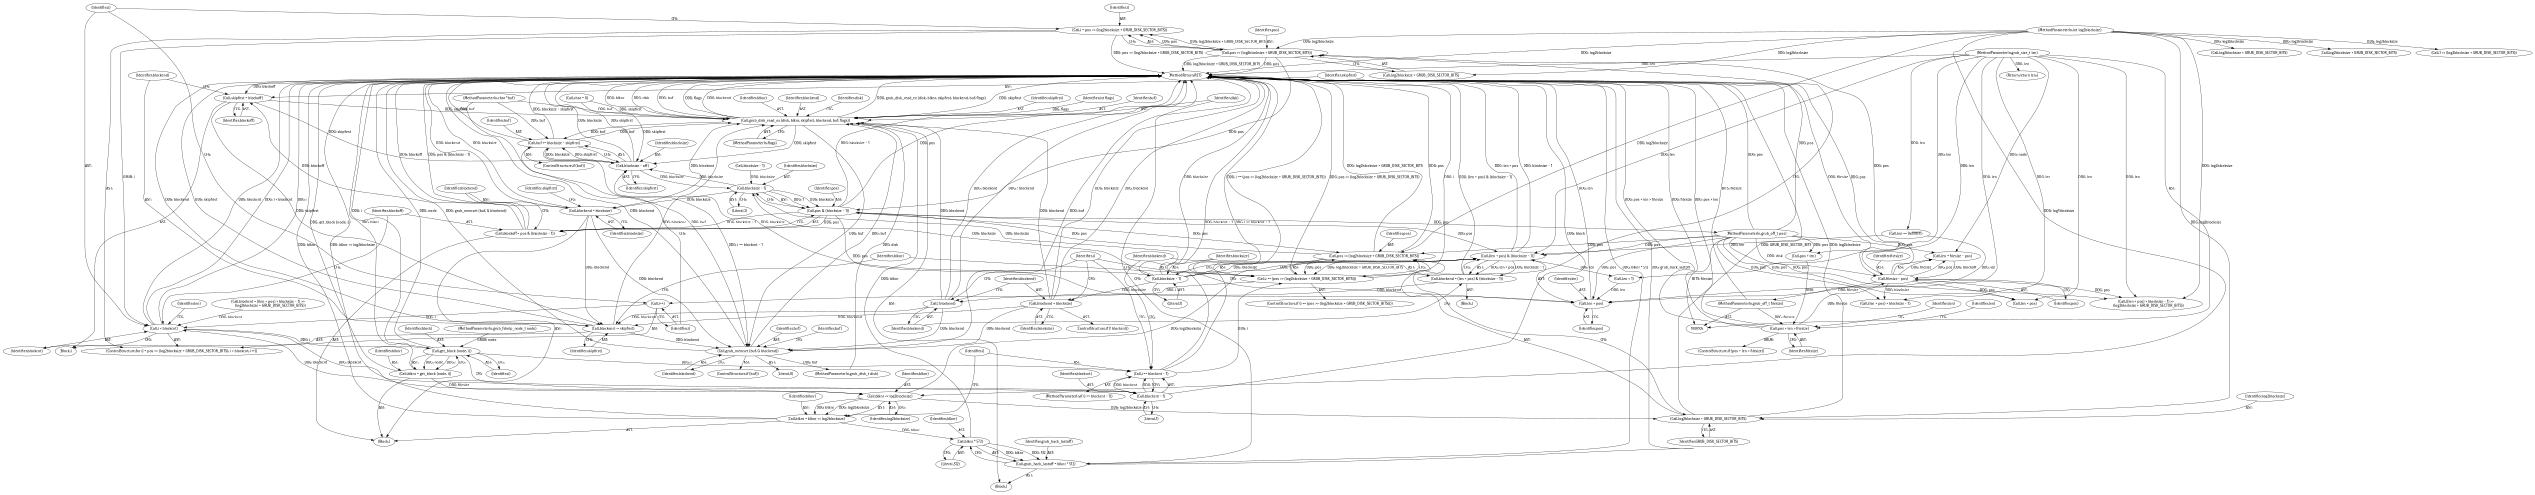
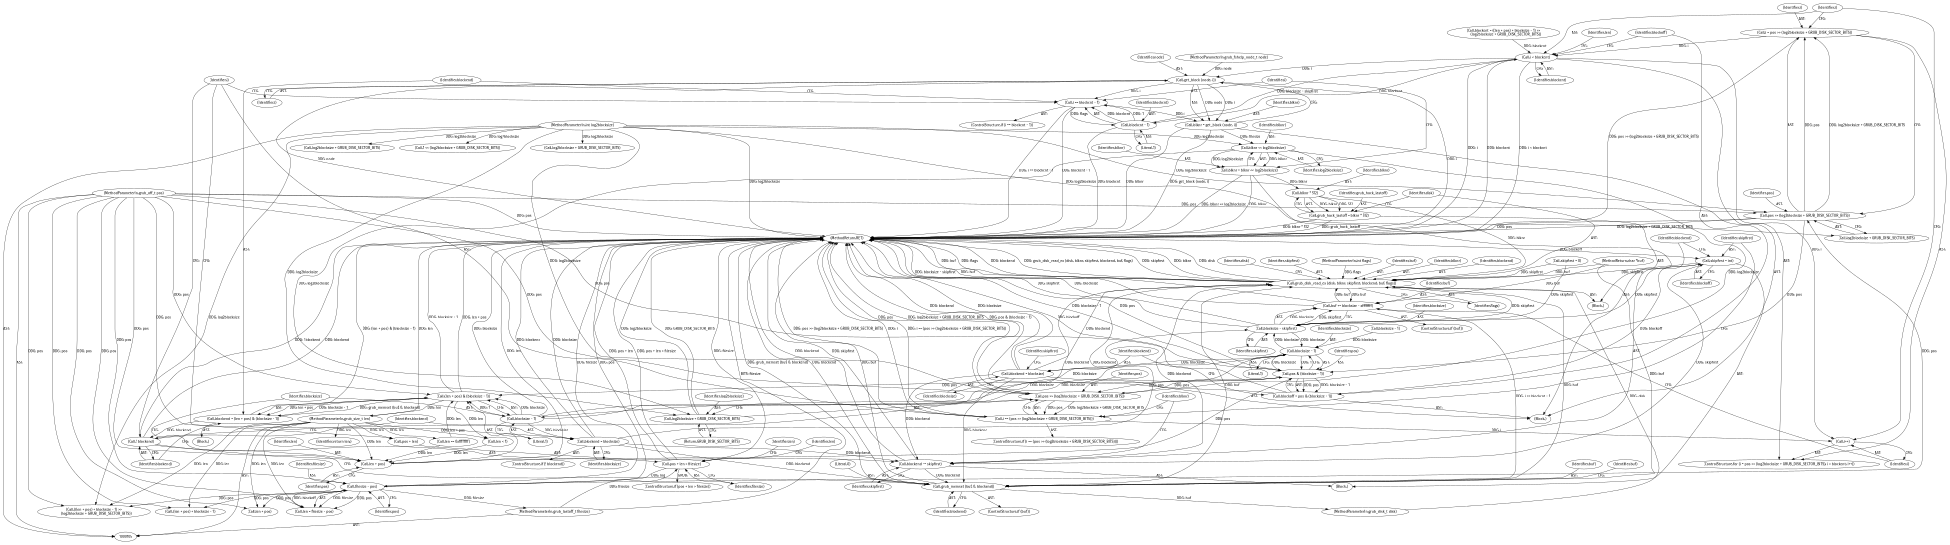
edge "(MethodParameterIn,int log2blocksize)" -> "(Call,1 << (log2blocksize + GRUB_DISK_SECTOR_BITS))": label "DDG: log2blocksize" -> "DDG: log7blocksize"
node "(Return,return len;)": label "(Return,return len;)" -> "(Identifier,return len;)"
node "(Call,skipfirst = blockoff)": label "(Call,skipfirst = blockoff)" -> "(Call,skipfirst = int)"
node "(MethodParameterIn,char *buf)": label "(MethodParameterIn,char *buf)" -> "(MethodReturn,char *buf)"
node "(Call,char = 0)": label "(Call,char = 0)" -> "(Call,skipfirst = 0)"
node "(Identifier,int flags)": label "(Identifier,int flags)" -> "(MethodParameterIn,int flags)"
edge "(MethodParameterIn,grub_size_t len)" -> "(Call,(len + pos) & (blocksize - 1))": reversed
node "(Call,buf += blocksize - skipfirst)": label "(Call,buf += blocksize - skipfirst)" -> "(Call,buf += blocksize - xffffffff)"
node "(MethodParameterIn,flags)": label "(MethodParameterIn,flags)" -> "(Identifier,flags)"
edge "(MethodParameterIn,grub_size_t len)" -> "(Call,len = filesize - pos)": label "DDG: node" -> "DDG: len"
node "(Call,blocksize - off)": label "(Call,blocksize - off)" -> "(Call,blocksize - skipfirst)"
edge "(MethodParameterIn,grub_size_t len)" -> "(Call,len < 1)": label "DDG: len" -> "DDG: len + pos"
edge "(Call,i = pos >> (log2blocksize + GRUB_DISK_SECTOR_BITS))" -> "(Call,i < blockcnt)": label "GRUB: i" -> "DDG: i"
edge "(MethodParameterIn,int log2blocksize)" -> "1000105": added, label "AST:"
edge "(MethodParameterIn,int log2blocksize)" -> "(Call,blknr << log2blocksize)": label "DDG: log7blocksize" -> "DDG: log2blocksize"
edge "(Call,pos & (blocksize - 1))" -> "(MethodParameterIn,grub_off_t pos)": reversed
edge "(Call,blockcnt - 1)" -> "(MethodReturn,RET)": label "DDG: block" -> "DDG: blockcnt"
edge "(MethodParameterIn,grub_off_t pos)" -> "(Call,filesize - pos)": label "DDG: disk" -> "DDG: pos"
edge "(Call,blockend = (len + pos) & (blocksize - 1))" -> "(Call,(len + pos) & (blocksize - 1))": label "CFG: " -> "DDG: grub_memset (buf, 0, blockend)"
edge "(MethodParameterIn,grub_off_t pos)" -> "1000105": label "BITS: filesize" -> "AST: "
edge "(Call,pos + len)" -> "(Call,pos + len > filesize)": label "DISK: " -> "AST: "
edge "(Call,filesize - pos)" -> "(Call,(len + pos) + blocksize - 1)": label "DDG: blocksize" -> "DDG: pos"
node "(MethodParameterIn,grub_off_t filesize)": label "(MethodParameterIn,grub_off_t filesize)" -> "(MethodParameterIn,grub_lastoff_t filesize)"
edge "(Call,pos + len > filesize)" -> "(Call,filesize - pos)": label "DDG: filesize" -> "DDG: log"
edge "(Call,i++)" -> "(Call,i < blockcnt)": reversed
edge "(Call,! blockend)" -> "(Call,blockend -= skipfirst)": label "DDG: blockend" -> "AST: "
node "(Identifier,block)": label "(Identifier,block)" -> "(Identifier,node)"
edge "(Call,! blockend)" -> "(Call,grub_memset (buf, 0, blockend))": label "DDG: blockend" -> "CFG: "
node "(ControlStructure,if (! blockcnt))": label "(ControlStructure,if (! blockcnt))" -> "(ControlStructure,if (! blockend))"
edge "(Call,i == blockcnt - 1)" -> "(Call,i == (pos >> (log2blocksize + GRUB_DISK_SECTOR_BITS)))": now "(Call,i == blockcnt - 1)" -> "(Call,blknr = get_block (node, i))"
edge "(MethodParameterIn,grub_fshelp_node_t node)" -> "(Call,get_block (node, i))": label "GRUB: node" -> "DDG: node"
edge "(Call,grub_memset (buf, 0, blockend))" -> "(Literal,0)": reversed
edge "(Call,blockcnt - 1)" -> "(Call,i < blockcnt)": label "DDG: blockcnt" -> "DDG: blocksize - skipfirst"
edge "(Call,i == blockcnt - 1)" -> "(Call,blockcnt - 1)": label "CFG: " -> "DDG: flags"
edge "(Call,get_block (node, i))" -> "(Call,blknr << log2blocksize)": now "(Call,blknr = blknr << log2blocksize)" -> "(Call,blknr << log2blocksize)"
node "(MethodParameterIn,if (i == blockcnt - 1))": label "(MethodParameterIn,if (i == blockcnt - 1))" -> "(ControlStructure,if (i == blockcnt - 1))"
node "(Call,blknr * 572)": label "(Call,blknr * 572)" -> "(Call,blknr * 512)"
node "(Identifier,GRUB_DISK_SECTOR_BITS)": label "(Identifier,GRUB_DISK_SECTOR_BITS)" -> "(Return,GRUB_DISK_SECTOR_BITS)"
node "(Literal,512)": removed
